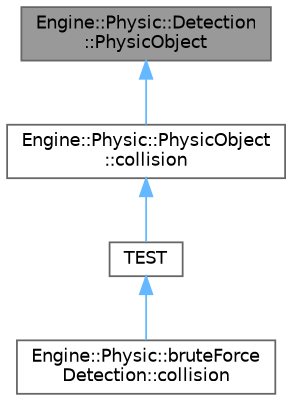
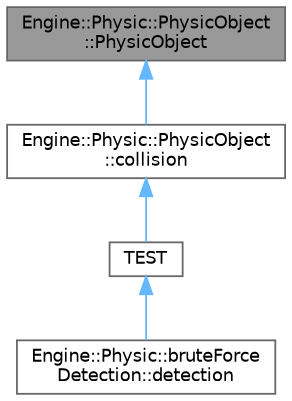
node "Engine::Physic::Detection ::PhysicObject": label "Engine::Physic::Detection ::PhysicObject" -> "Engine::Physic::PhysicObject ::PhysicObject"
node "Engine::Physic::bruteForce Detection::collision": label "Engine::Physic::bruteForce Detection::collision" -> "Engine::Physic::bruteForce Detection::detection"
